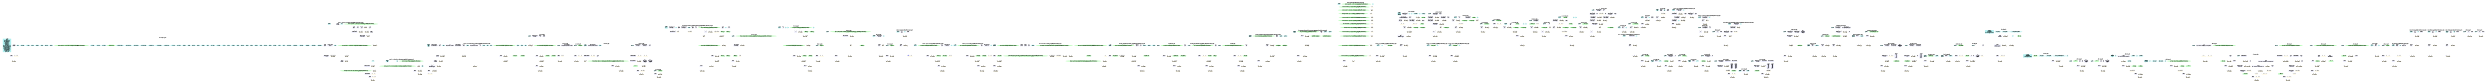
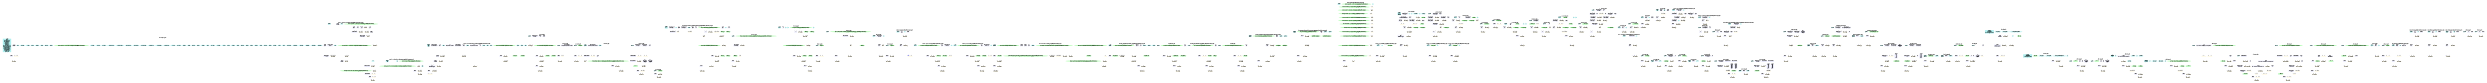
node "moments.conv1.weight": fillcolor palegreen -> paleturquoise
